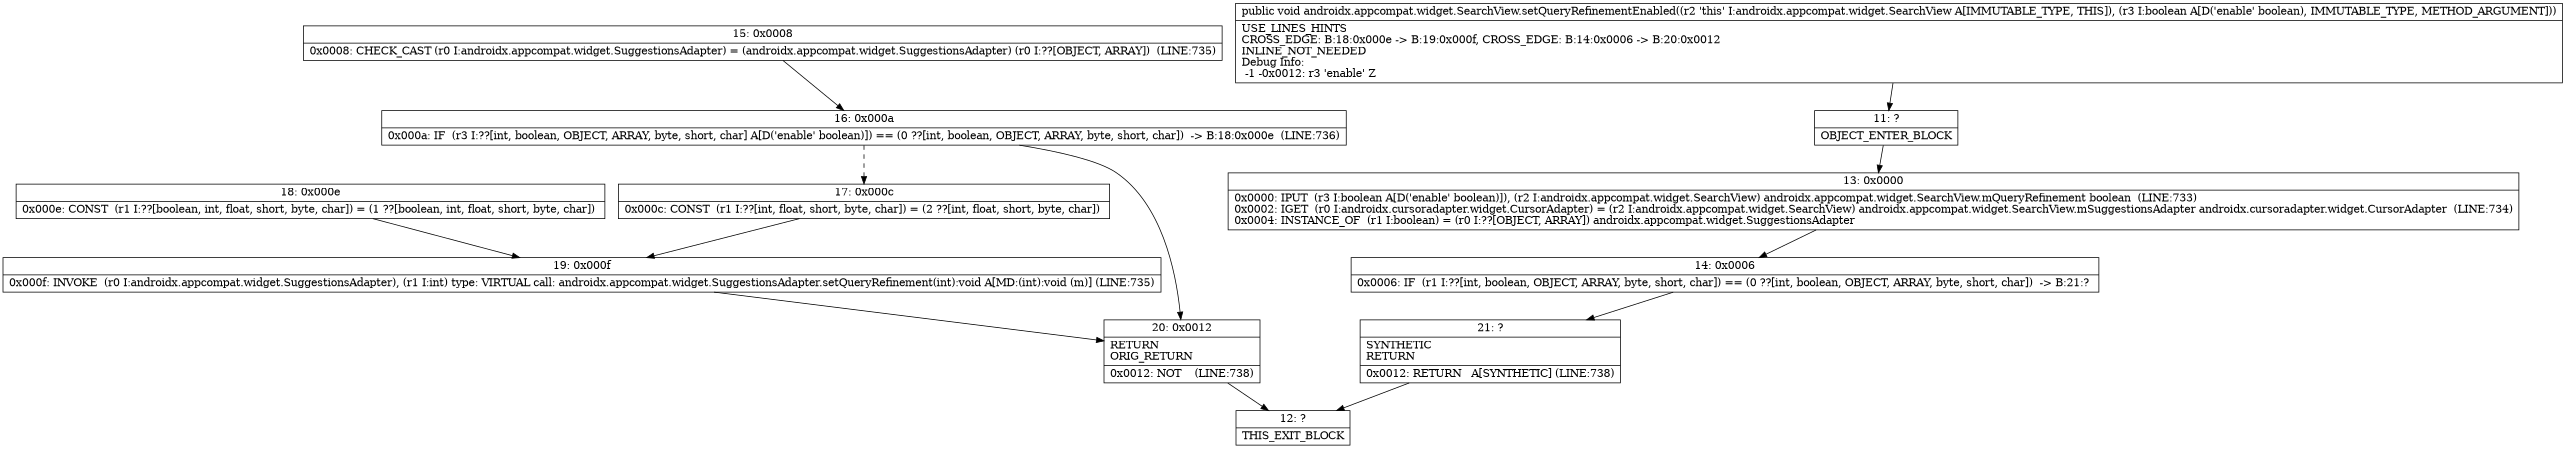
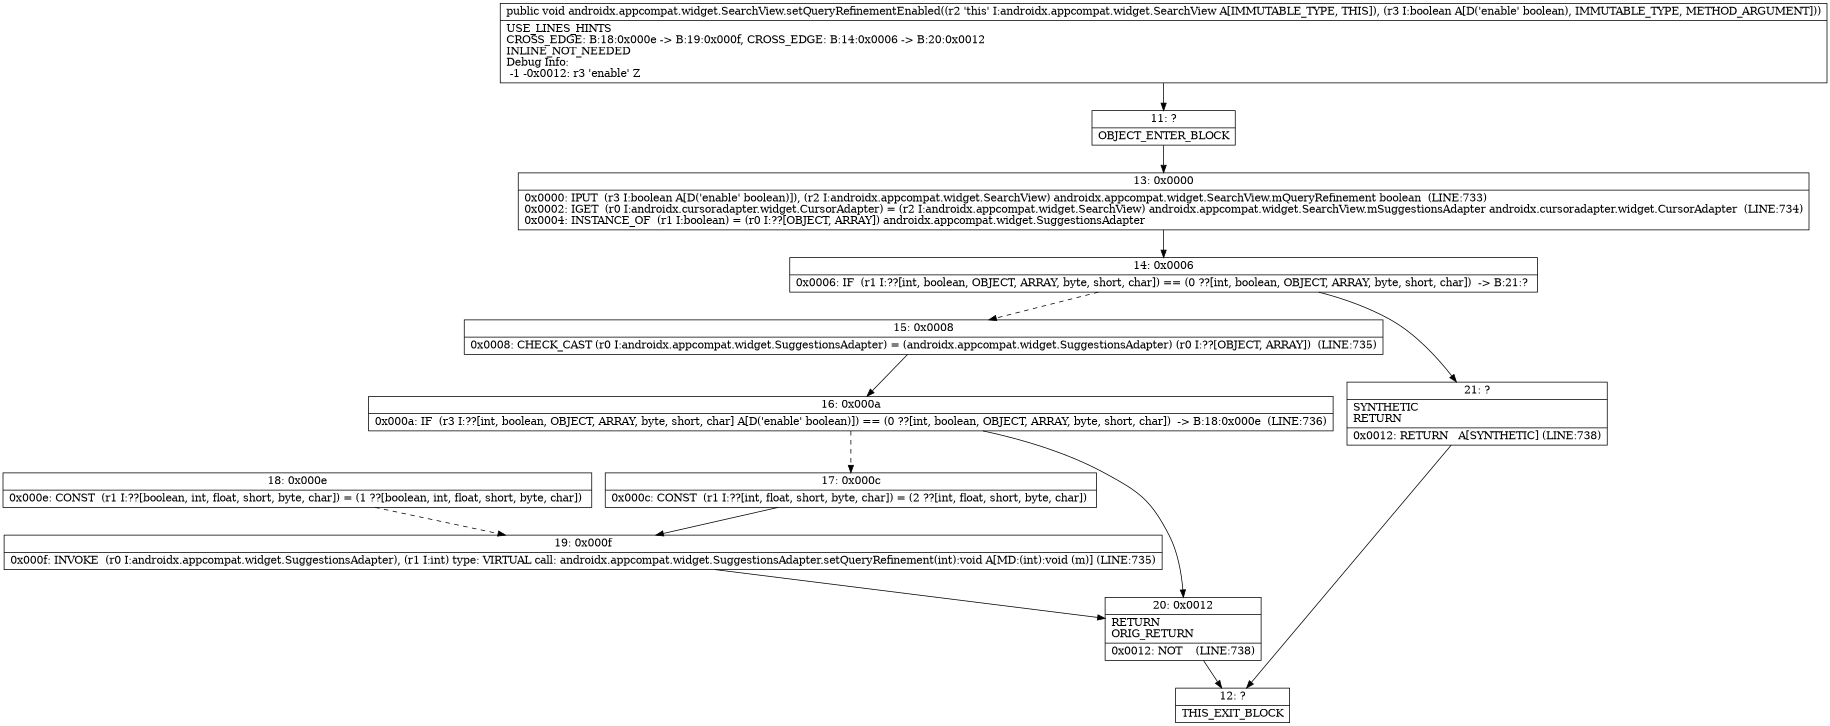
edge "18: 0x000e" -> "19: 0x000f": style solid -> dashed
edge "14: 0x0006" -> "15: 0x0008": added
